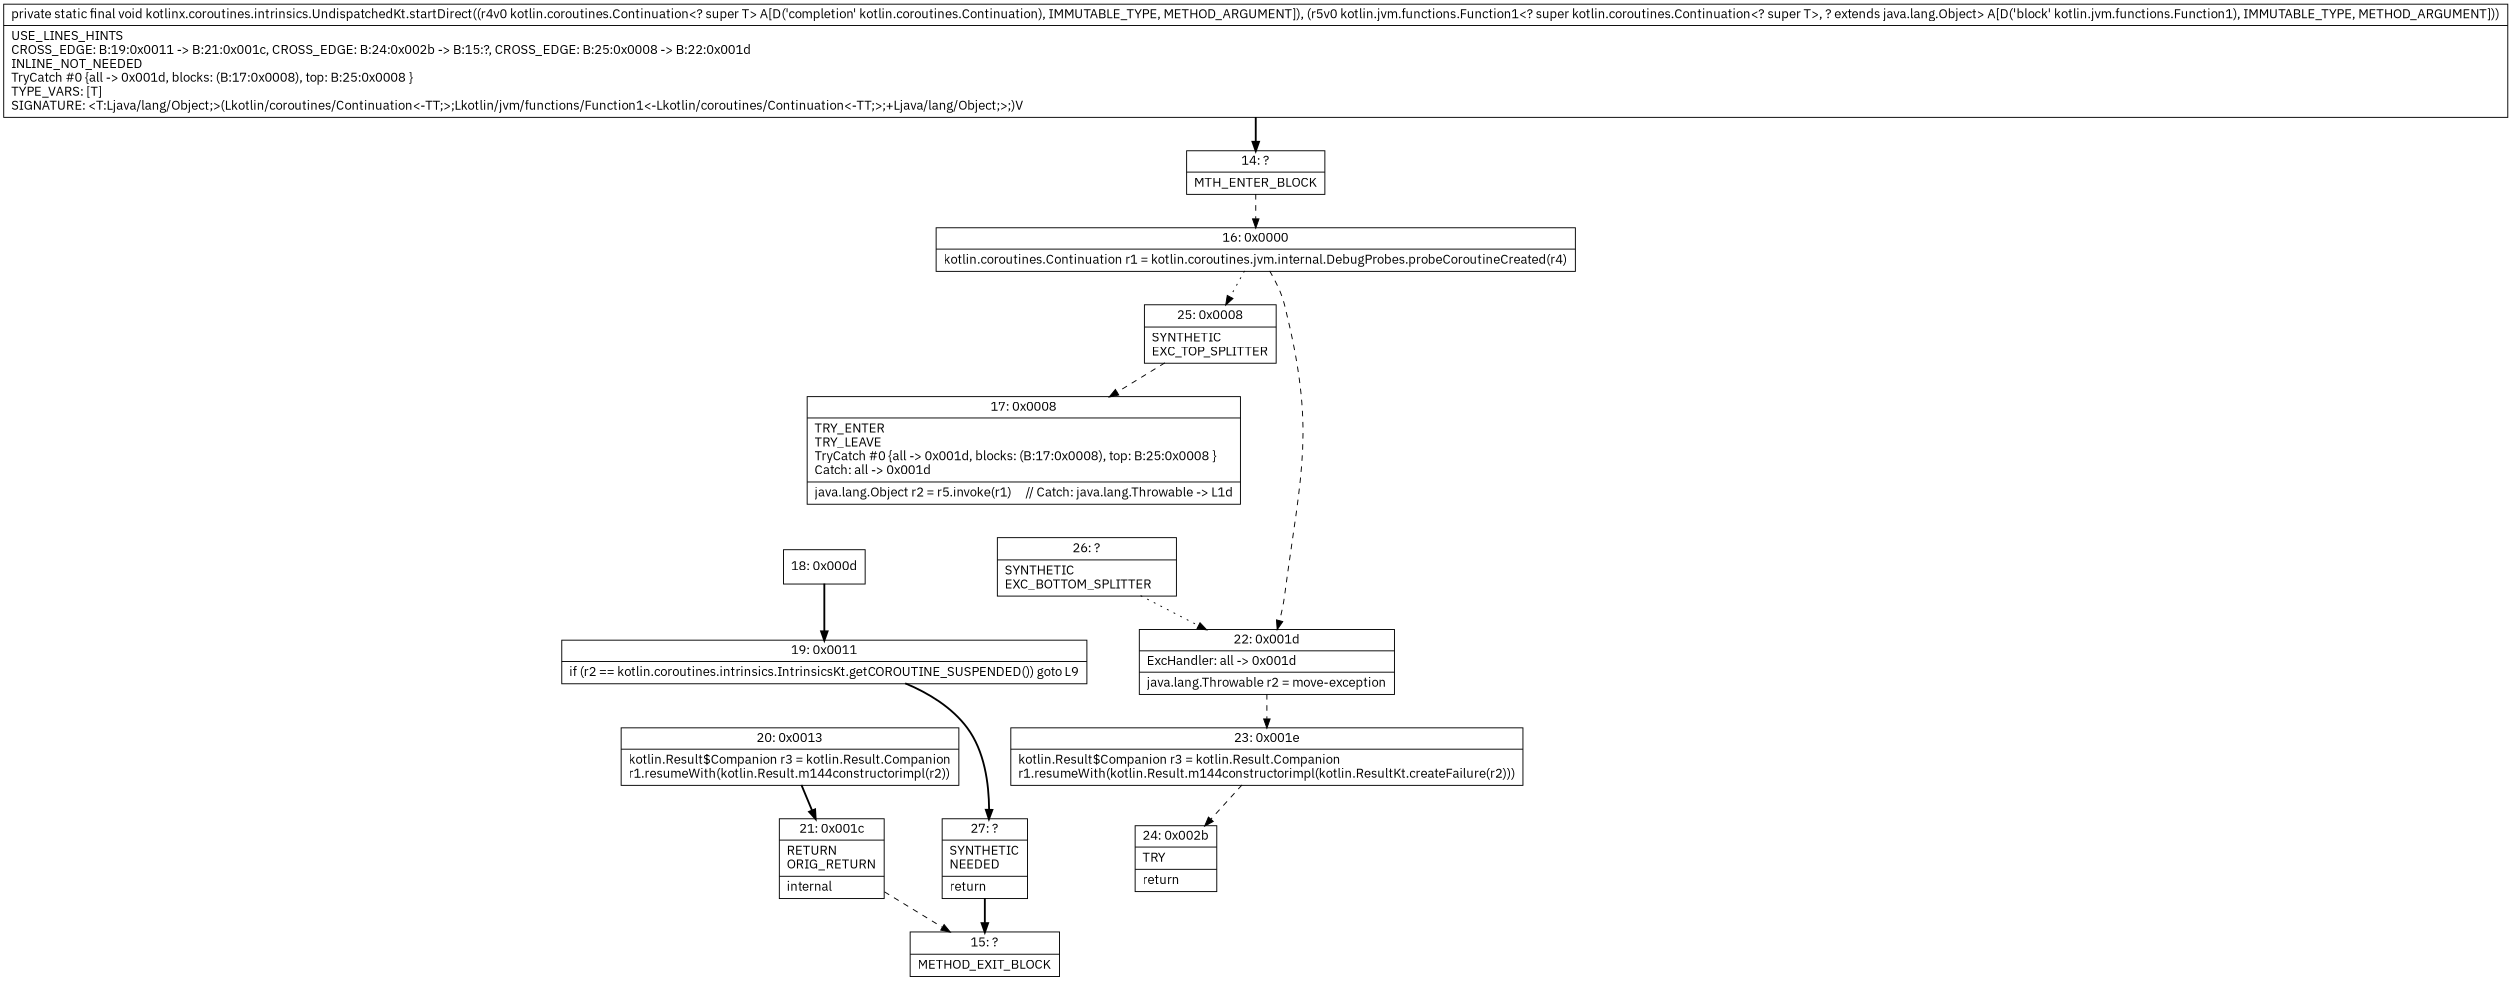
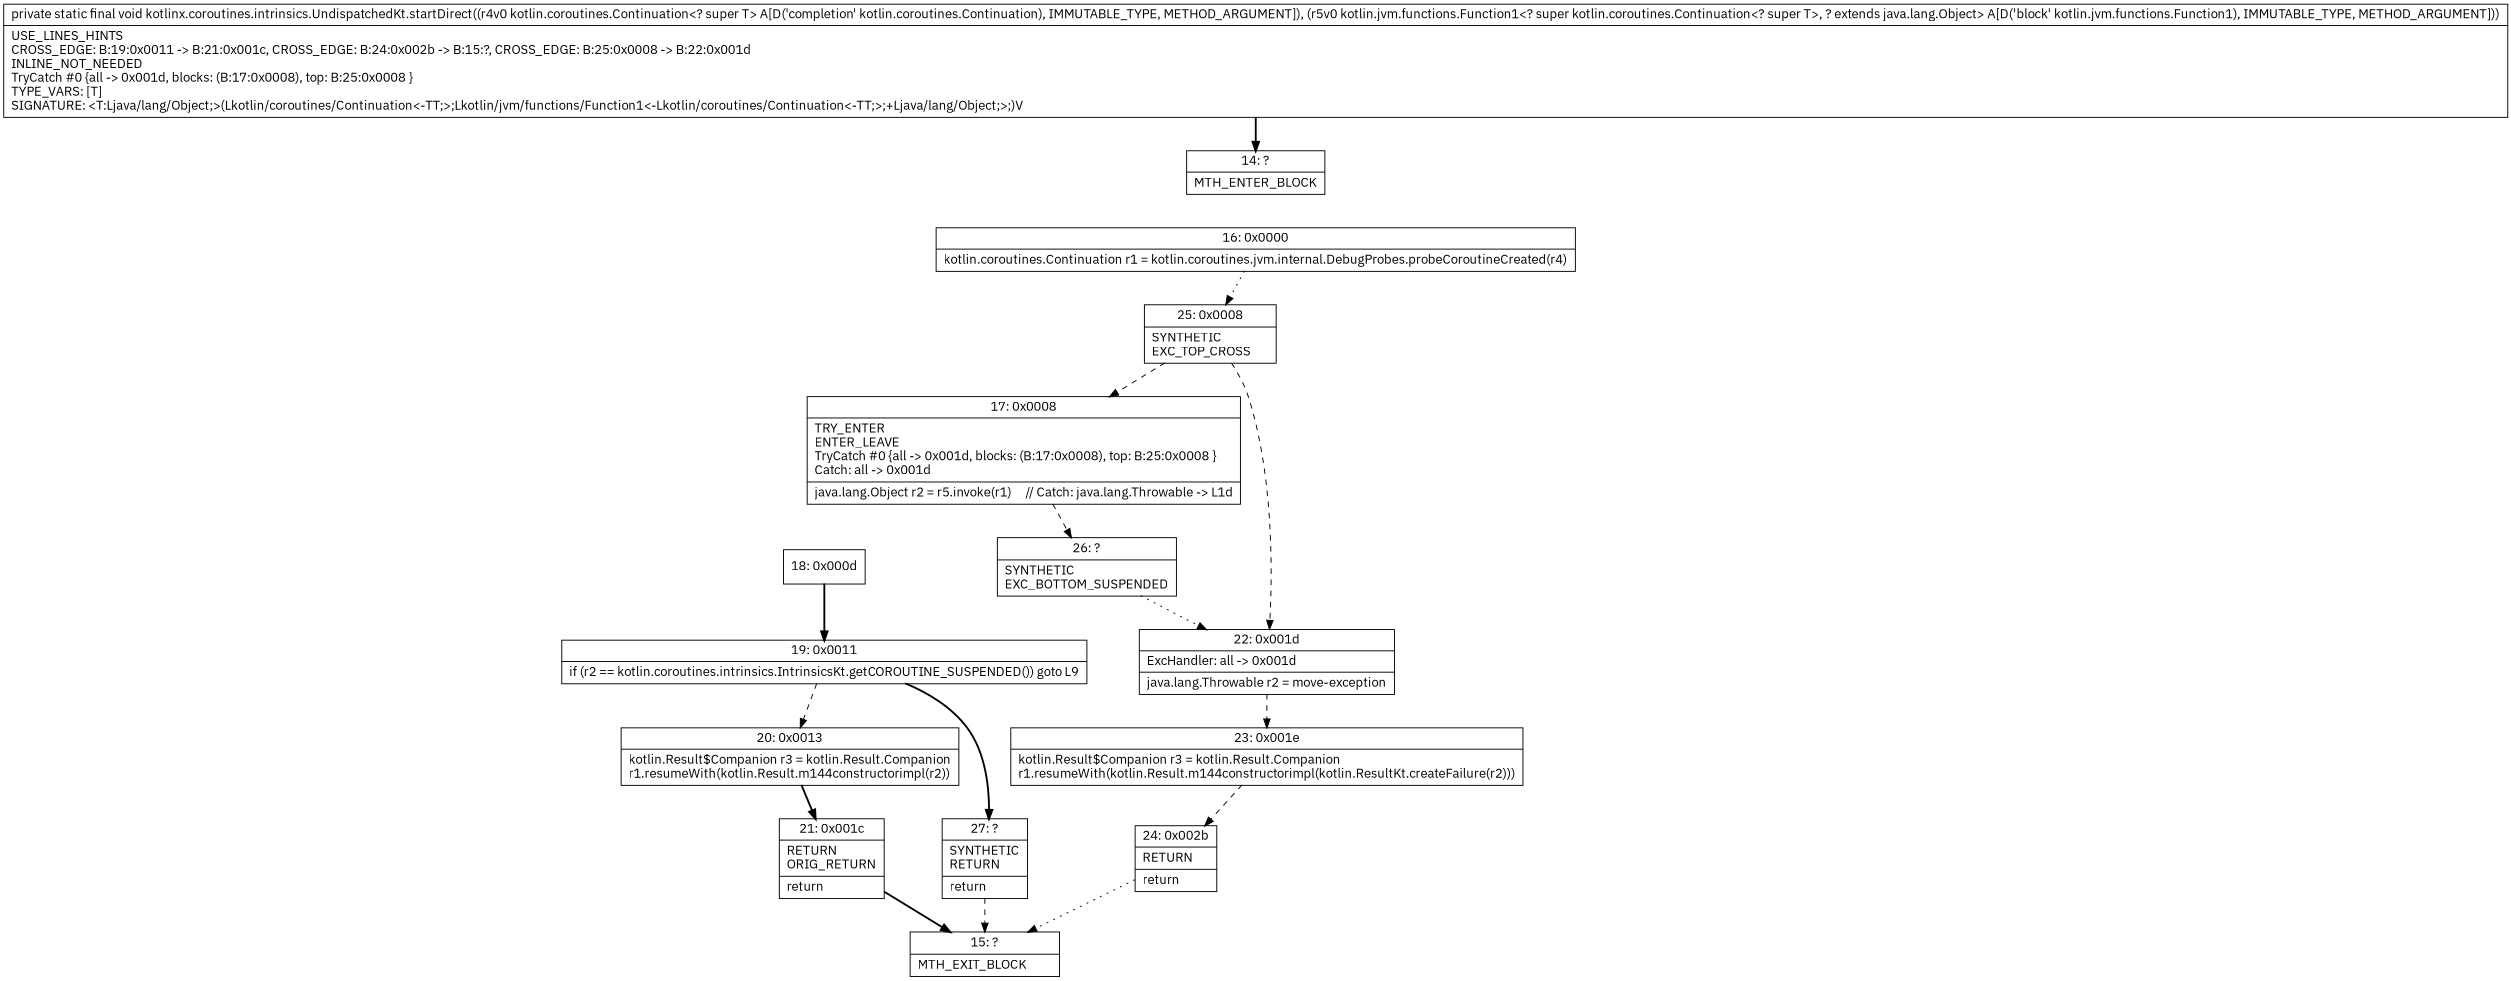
edge "14: ?" -> "16: 0x0000": removed
node "25: 0x0008": text "EXC_TOP_SPLITTER" -> "EXC_TOP_CROSS"
node "17: 0x0008": text "TRY_LEAVE" -> "ENTER_LEAVE"
edge "16: 0x0000" -> "22: 0x001d": now "25: 0x0008" -> "22: 0x001d"
edge "17: 0x0008" -> "26: ?": added
node "26: ?": text "EXC_BOTTOM_SPLITTER" -> "EXC_BOTTOM_SUSPENDED"
edge "19: 0x0011" -> "20: 0x0013": added
node "24: 0x002b": text "TRY" -> "RETURN"
node "27: ?": text "NEEDED" -> "RETURN"
node "21: 0x001c": text "internal" -> "return"
edge "24: 0x002b" -> "15: ?": added
edge "21: 0x001c" -> "15: ?": style dashed -> bold
edge "27: ?" -> "15: ?": style bold -> dashed
node "15: ?": text "METHOD_EXIT_BLOCK" -> "MTH_EXIT_BLOCK"
